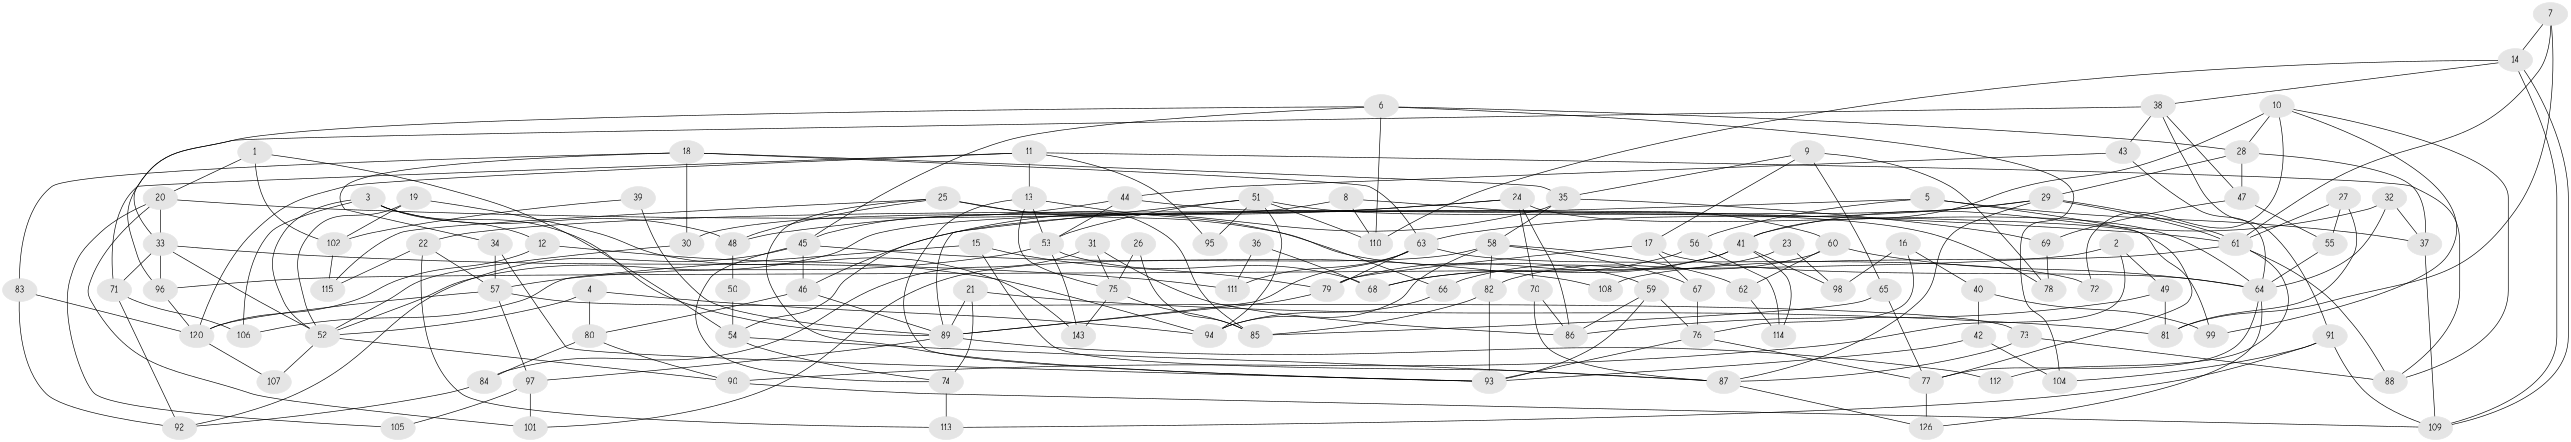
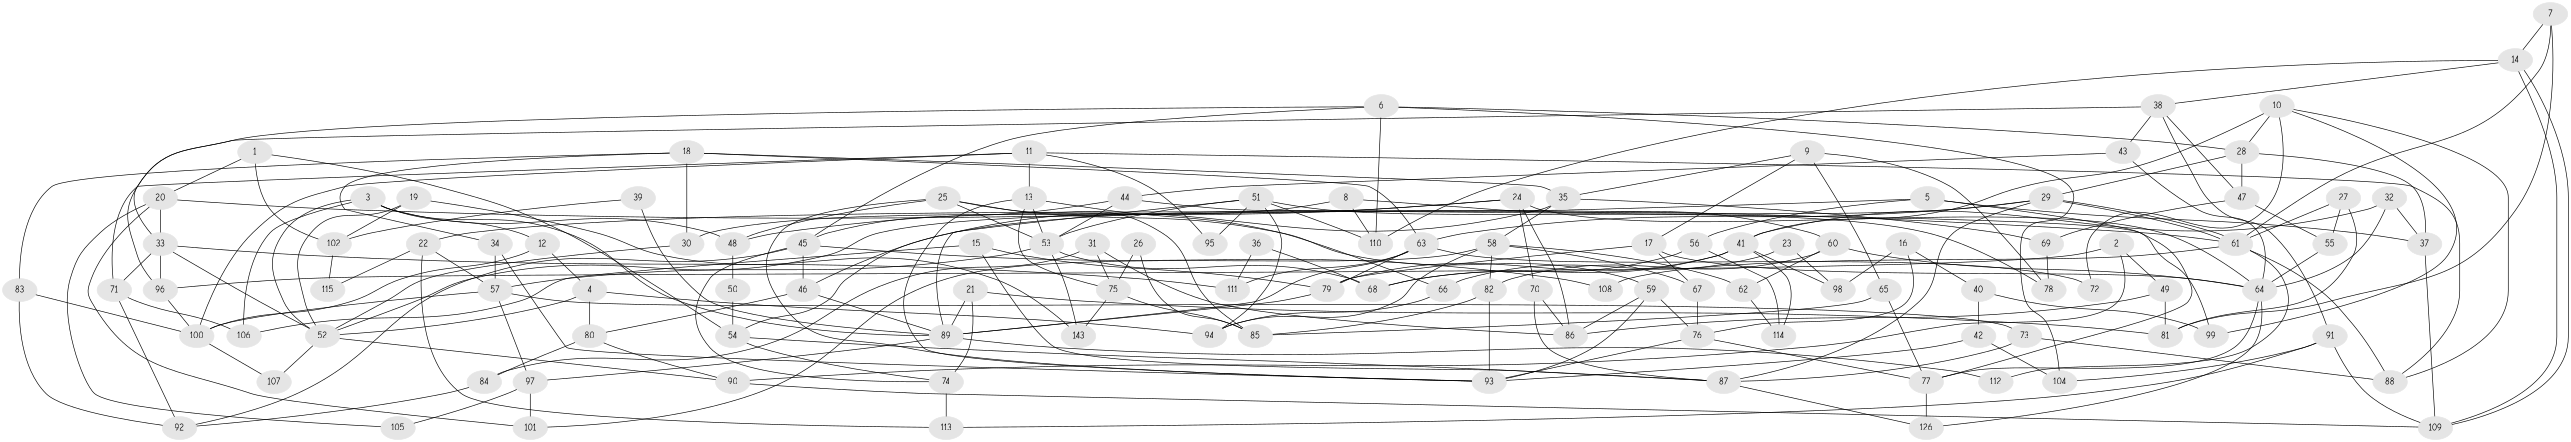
edge "25" -- "115": now "25" -- "53"
edge "12" -- "94": now "12" -- "4"
node "120": label "120" -> "100"
